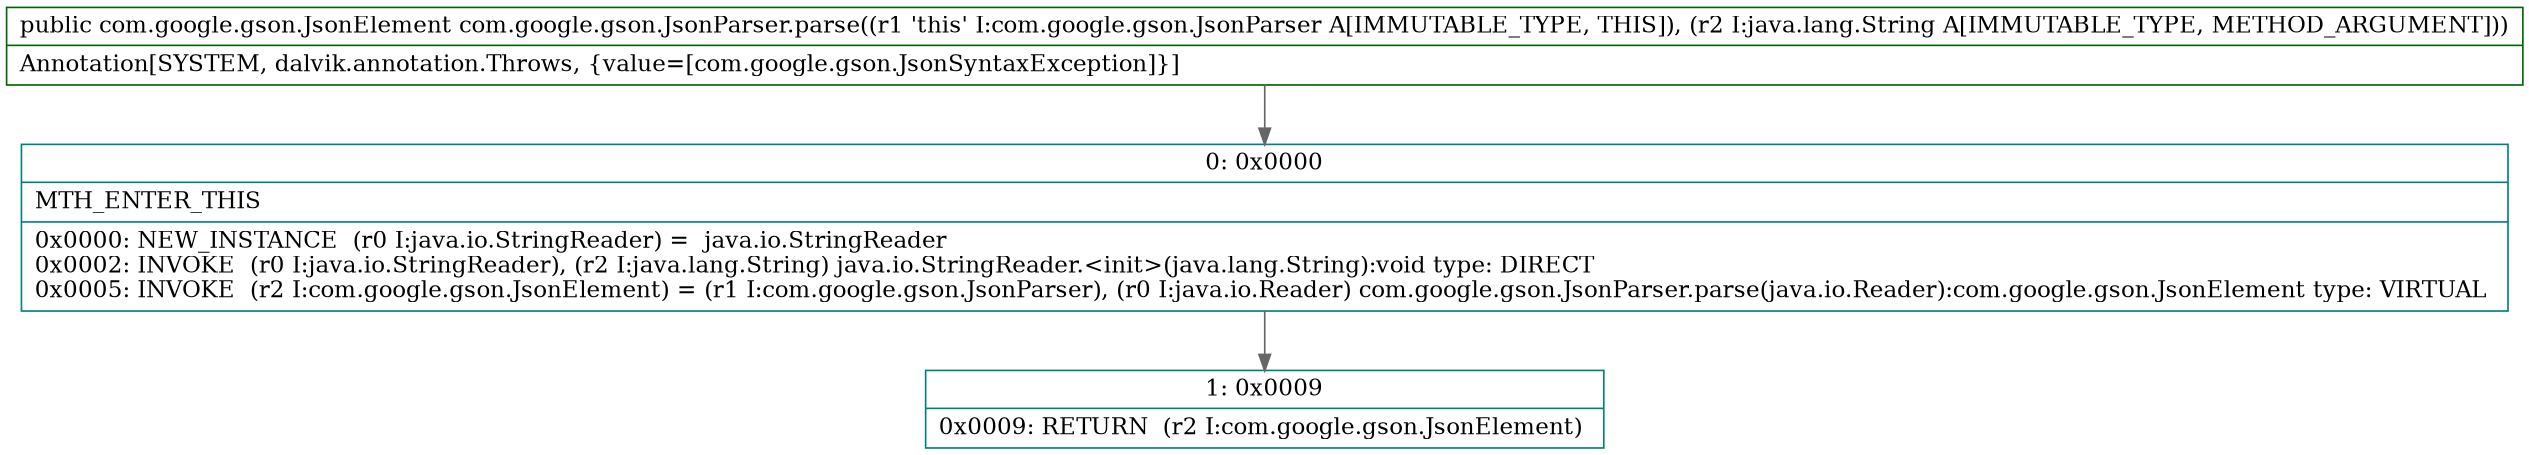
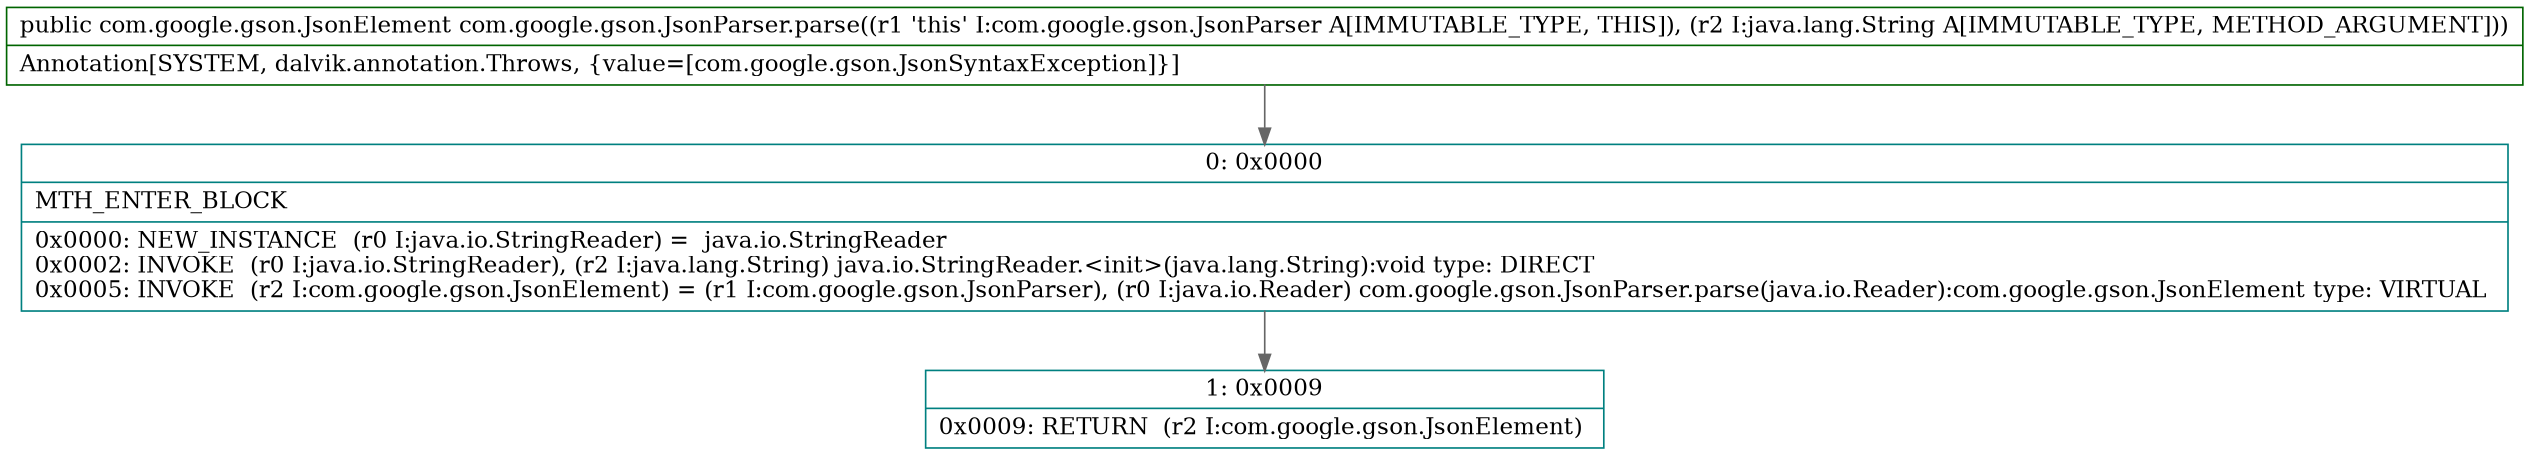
node "0: 0x0000": text "MTH_ENTER_THIS" -> "MTH_ENTER_BLOCK"
